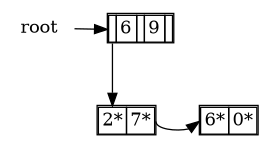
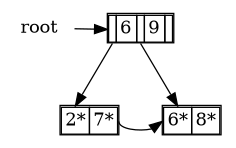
edge "6" -> "6*": added
node "6*": text "0*" -> "8*"
